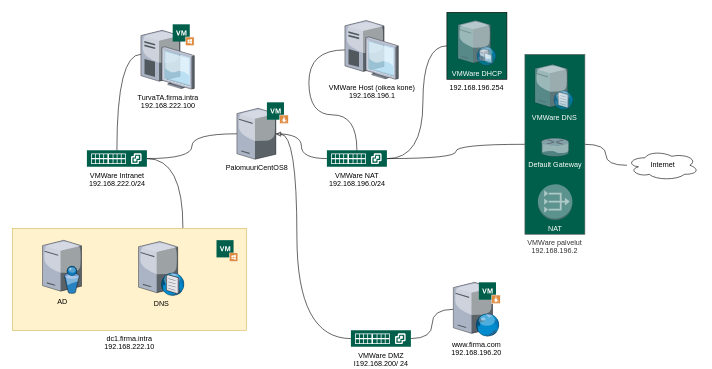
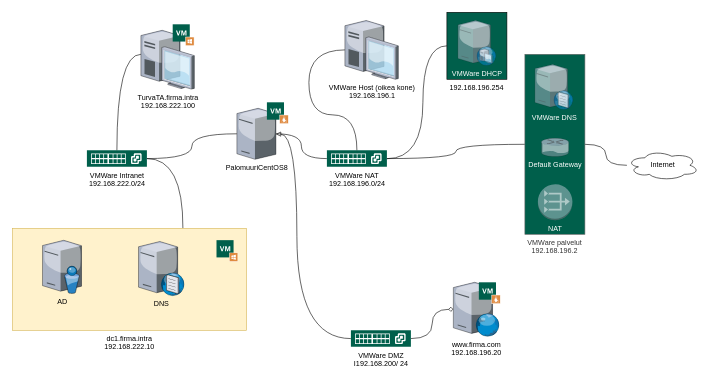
edge "www.firma.com 192.168.196.20" -- "VMWare DMZ I192.168.200/ 24": arrowhead none -> diamond
